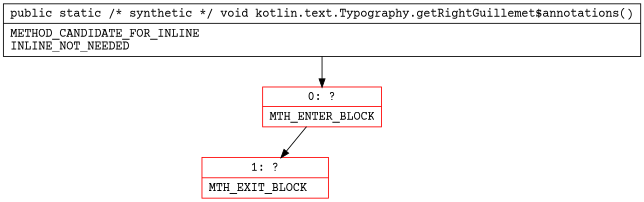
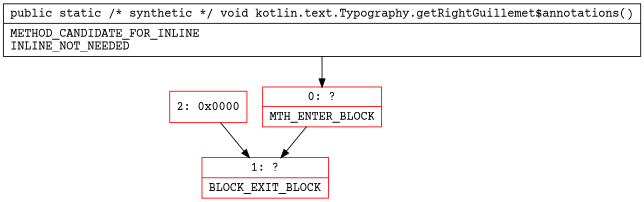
node "2: 0x0000": added
node "1: ?": text "MTH_EXIT_BLOCK" -> "BLOCK_EXIT_BLOCK"
